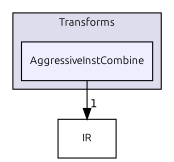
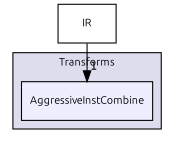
edge "AggressiveInstCombine" -> "IR": reversed
